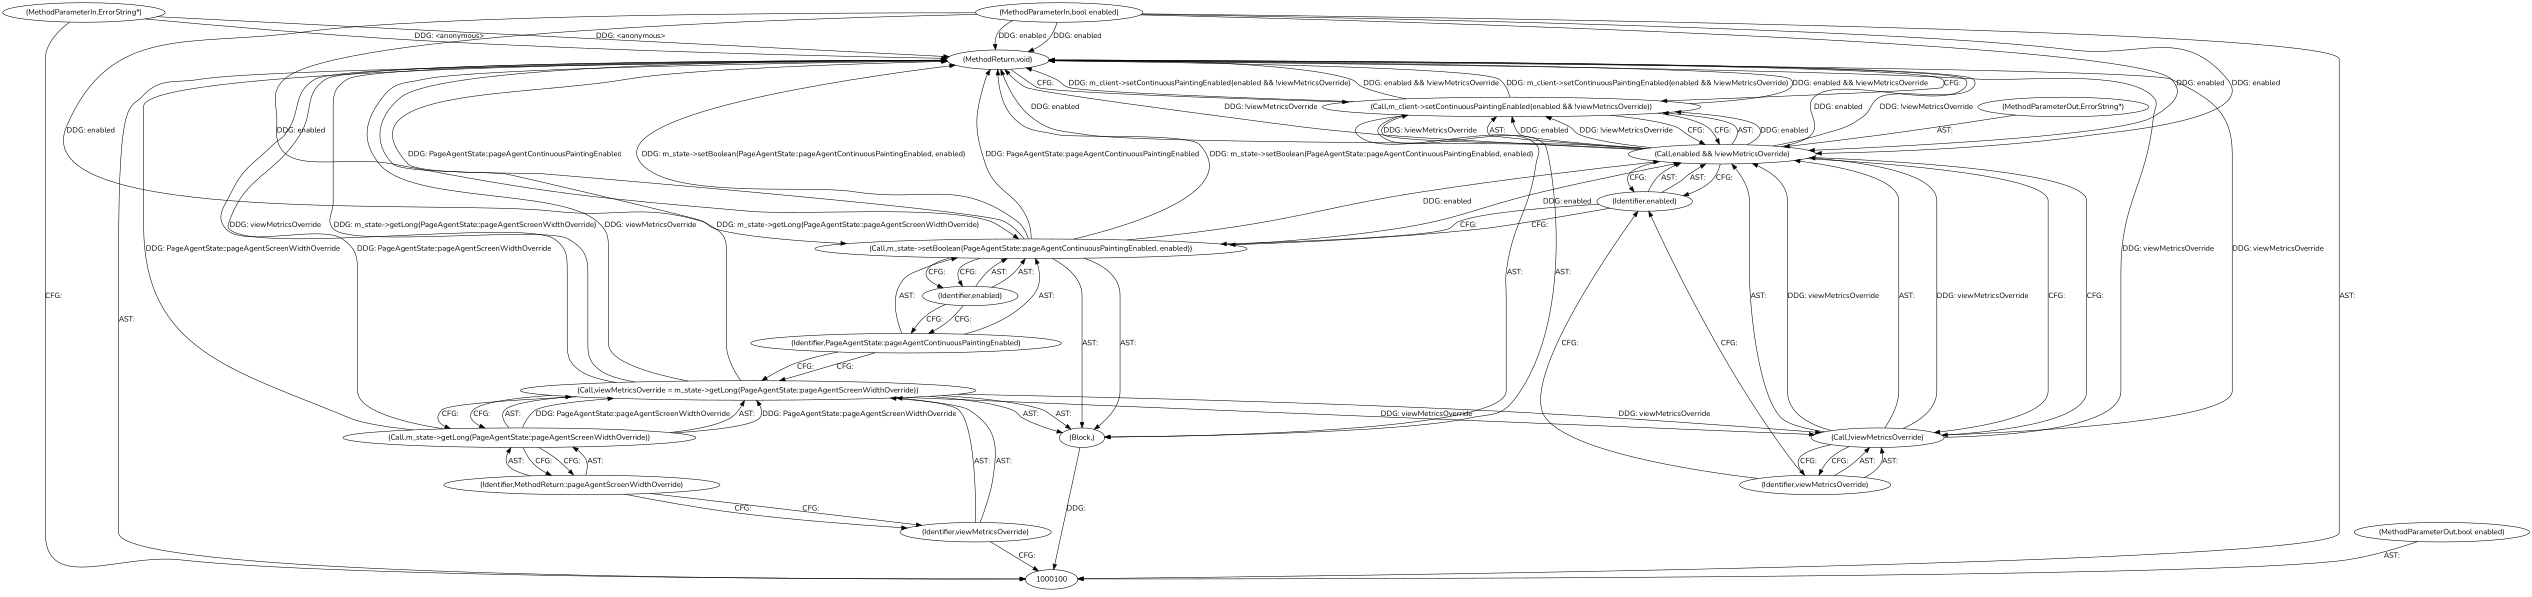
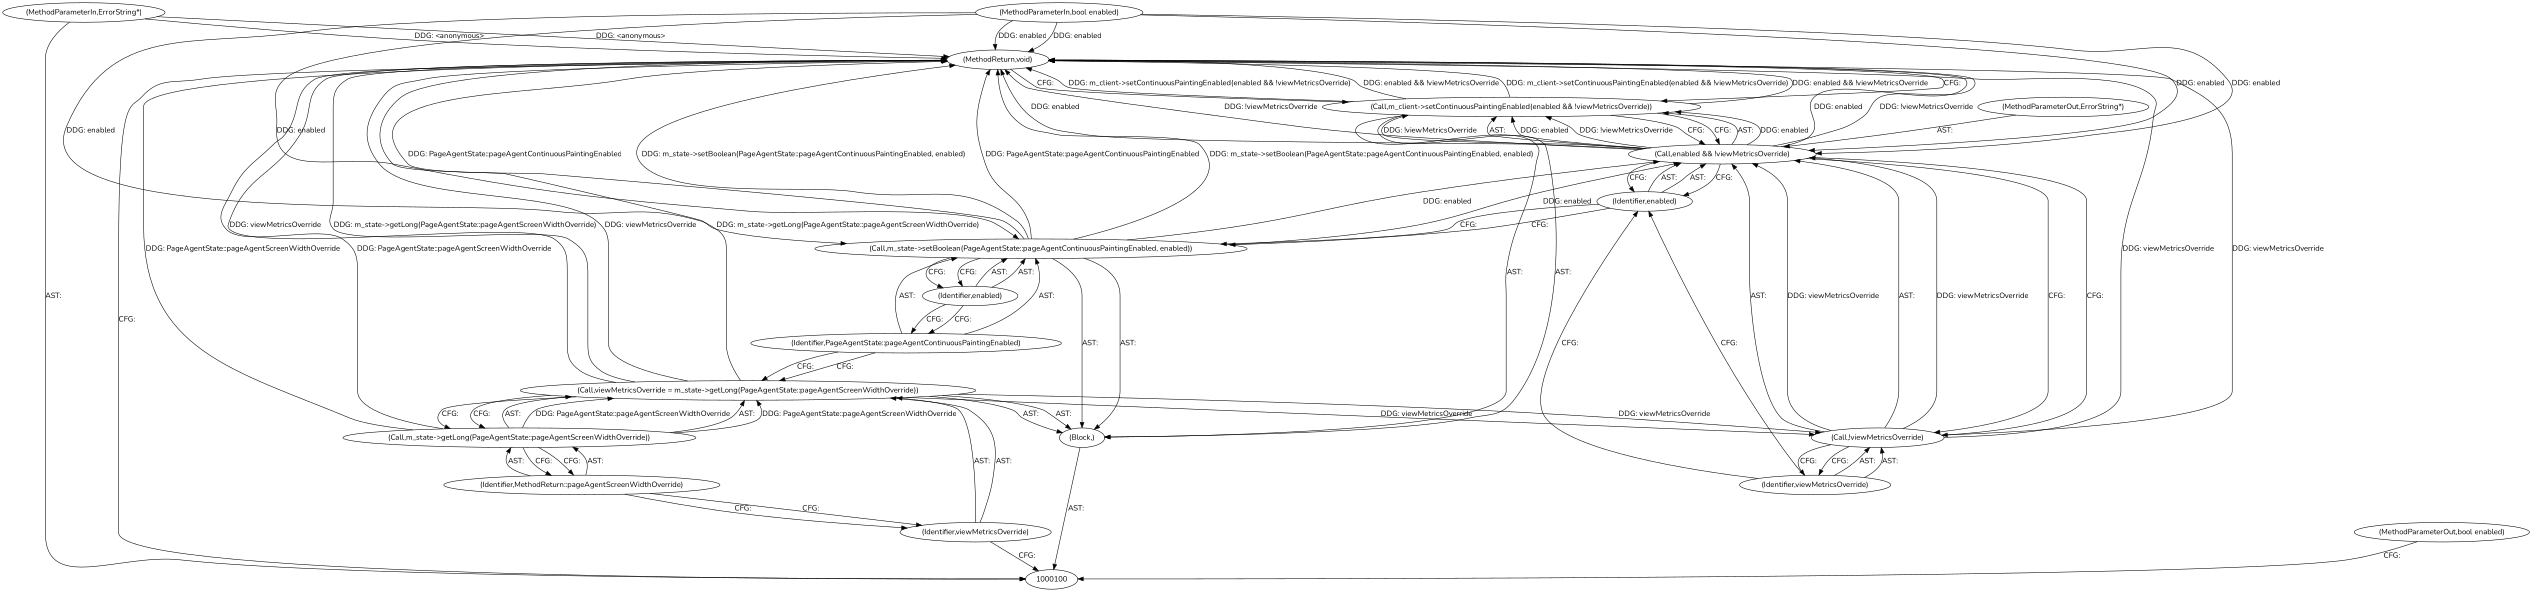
edge "(MethodParameterIn,ErrorString*)" -> "1000100": label "CFG: " -> "AST: "
edge "(MethodReturn,void)" -> "1000100": label "AST: " -> "CFG: "
edge "(MethodParameterIn,bool enabled)" -> "1000100": removed, label "AST:"
edge "(Block,)" -> "1000100": label "DDG: " -> "AST: "
edge "(MethodParameterOut,bool enabled)" -> "1000100": label "AST: " -> "CFG: "
